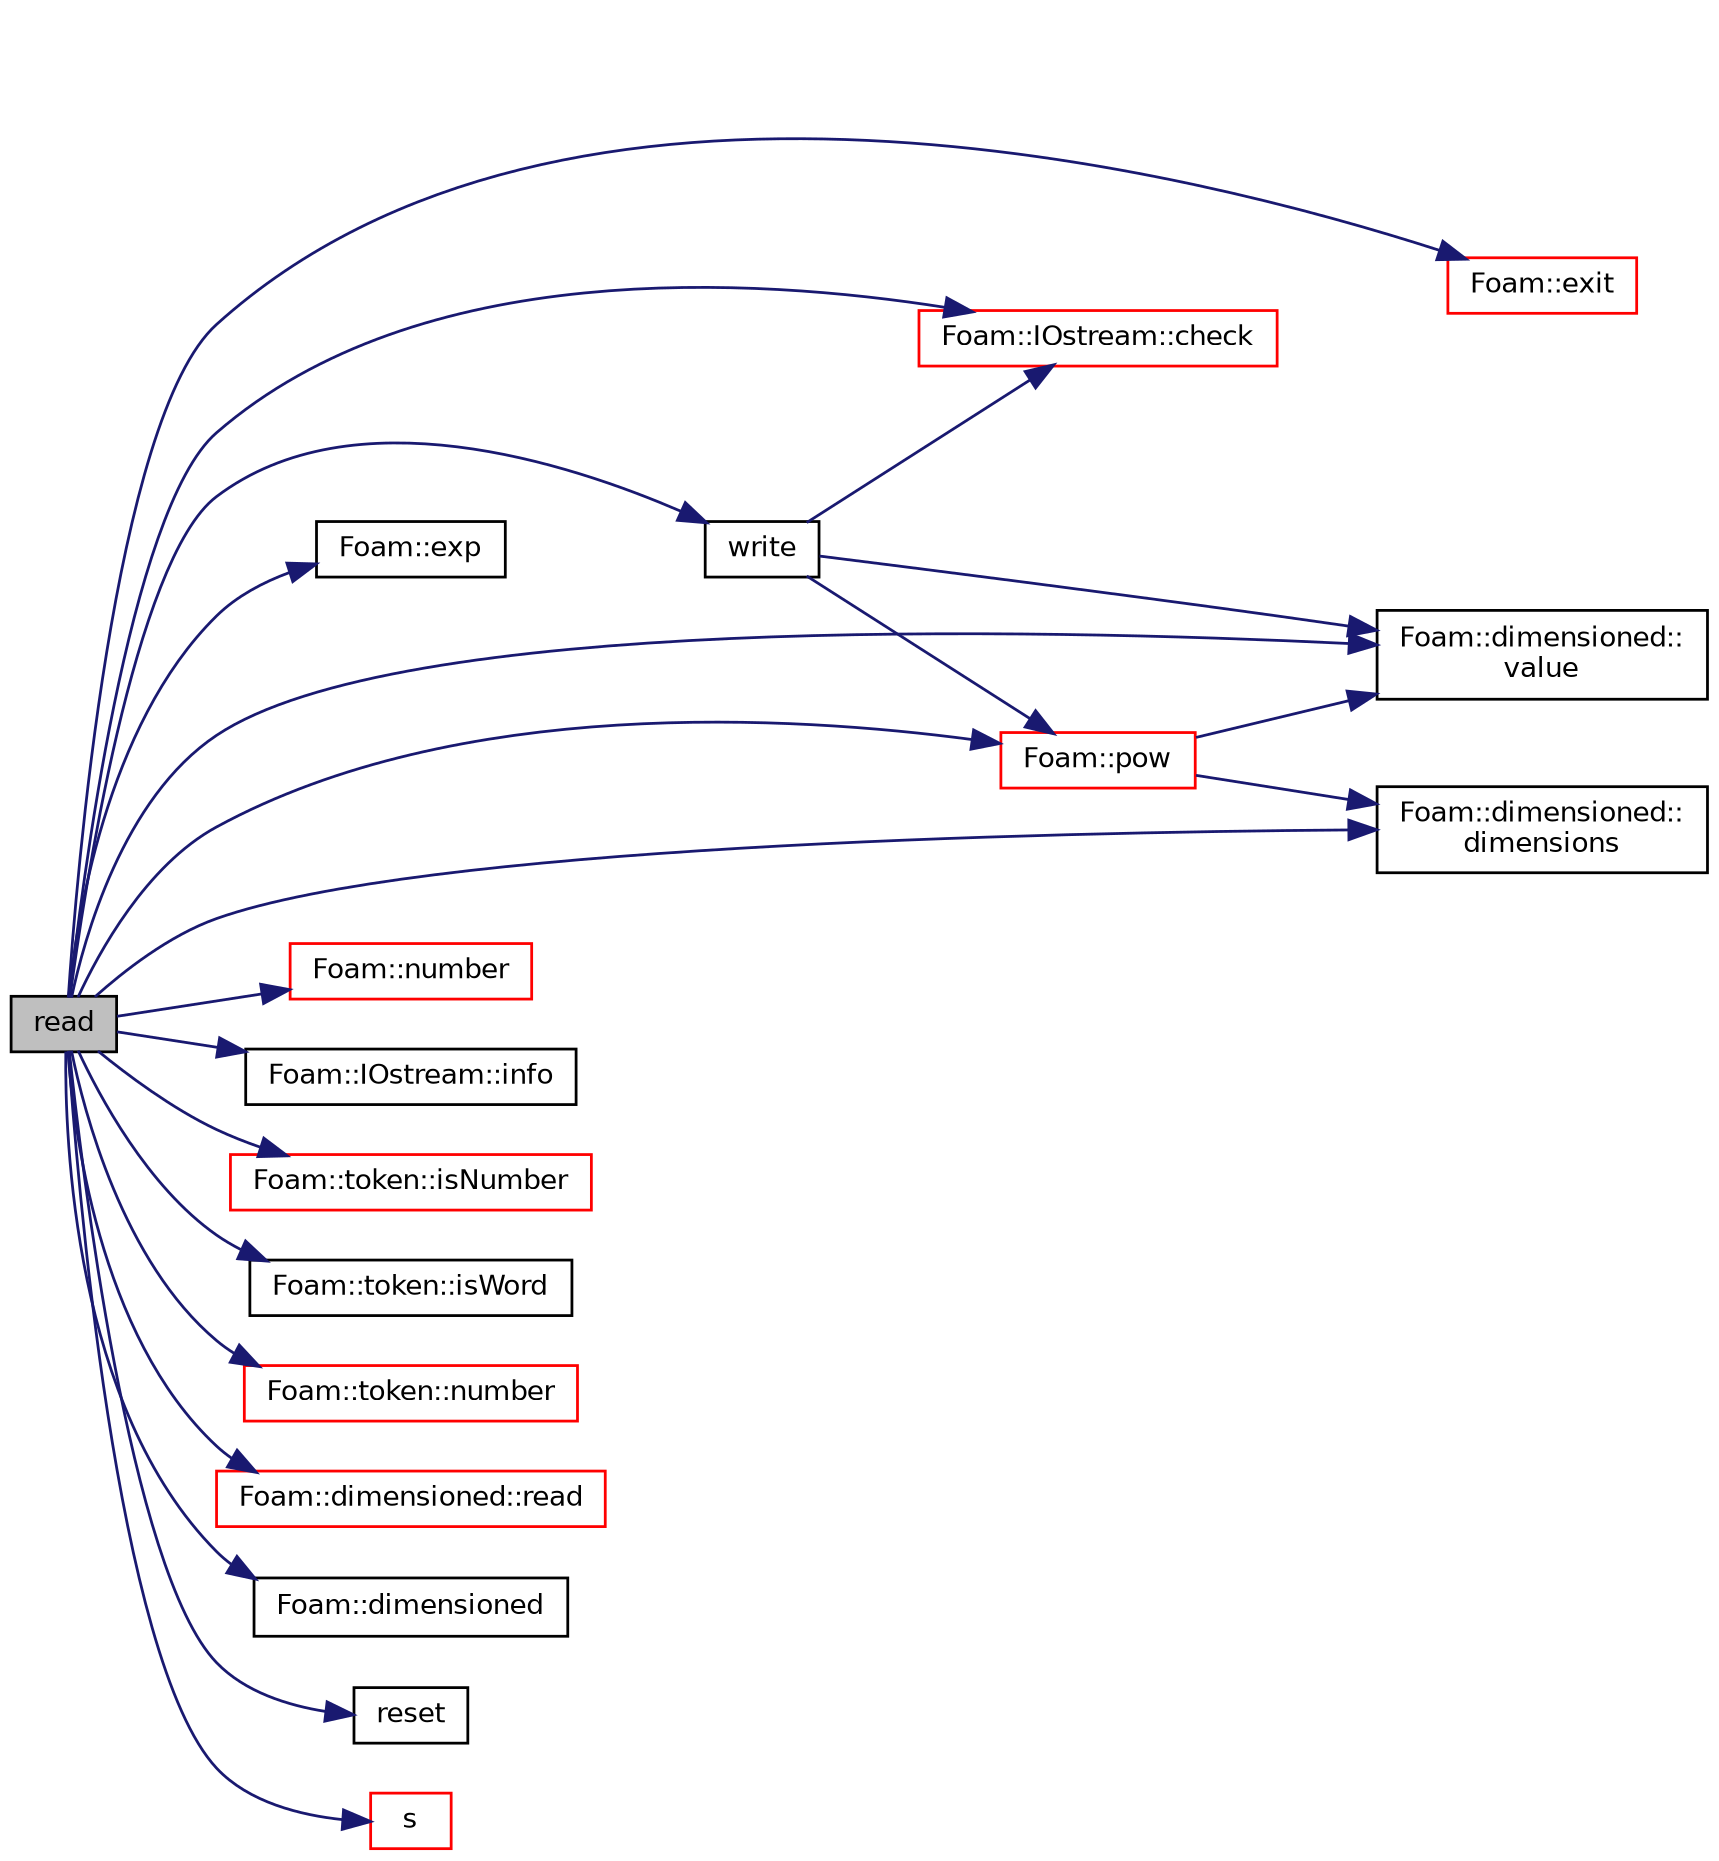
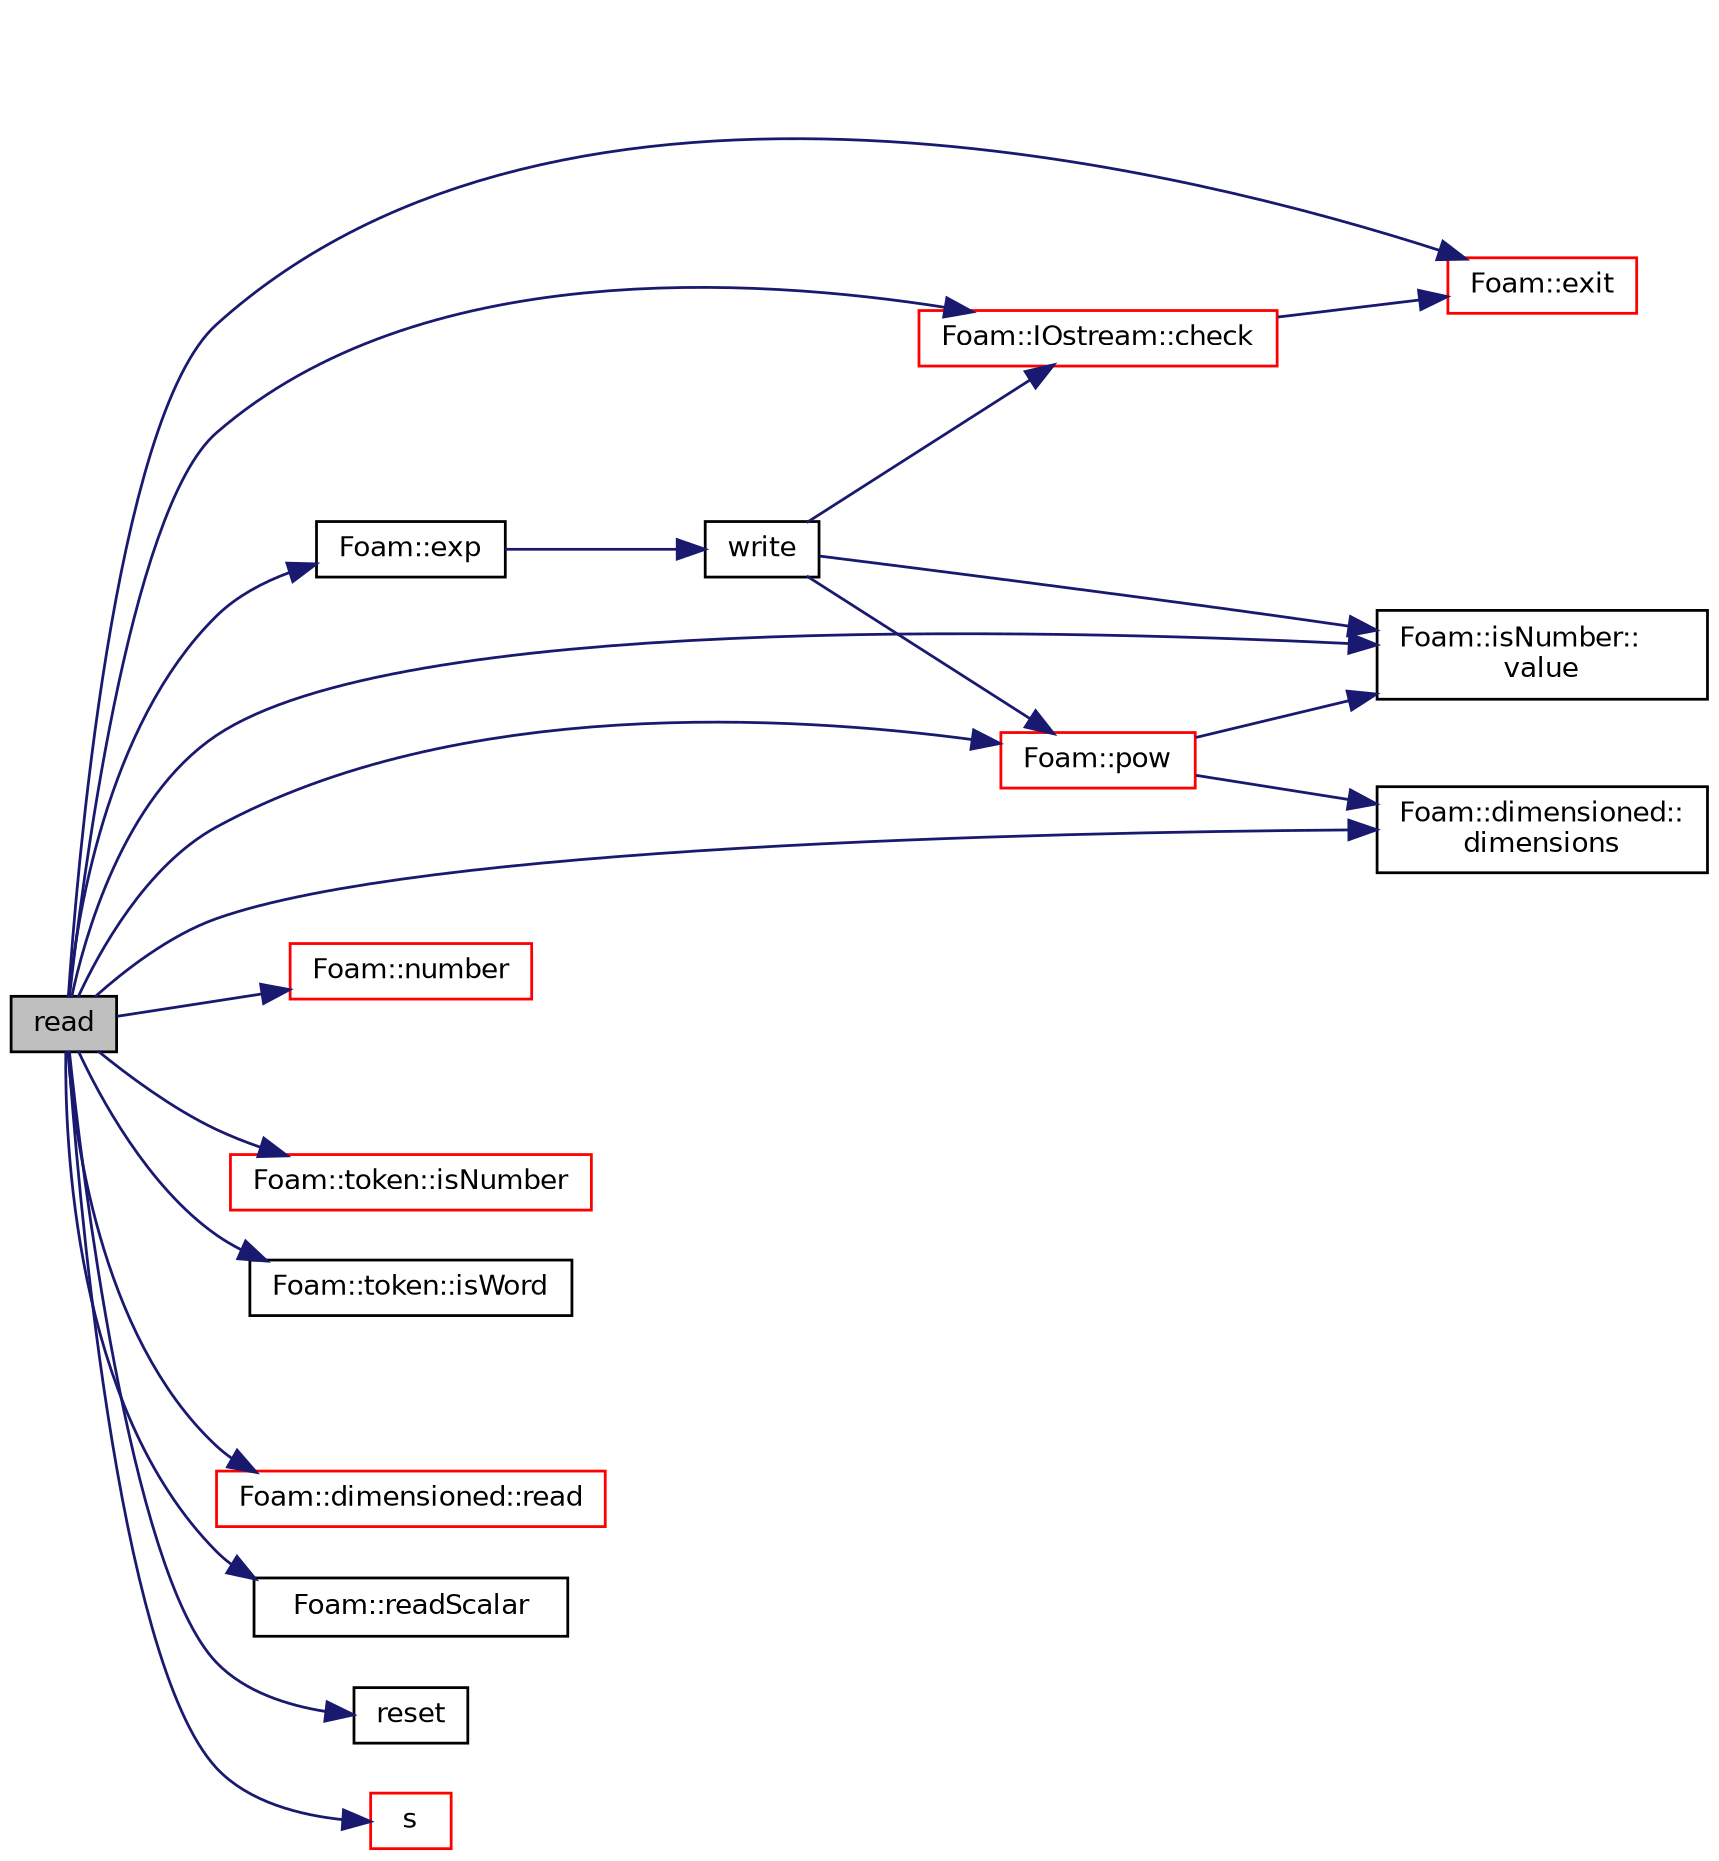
edge "Foam::IOstream::check" -> "Foam::exit": added
edge "read" -> "write": now "Foam::exp" -> "write"
node "Foam::dimensioned:: value": label "Foam::dimensioned:: value" -> "Foam::isNumber:: value"
node "Foam::IOstream::info": removed
node "Foam::token::number": removed
node "Foam::dimensioned": label "Foam::dimensioned" -> "Foam::readScalar"
